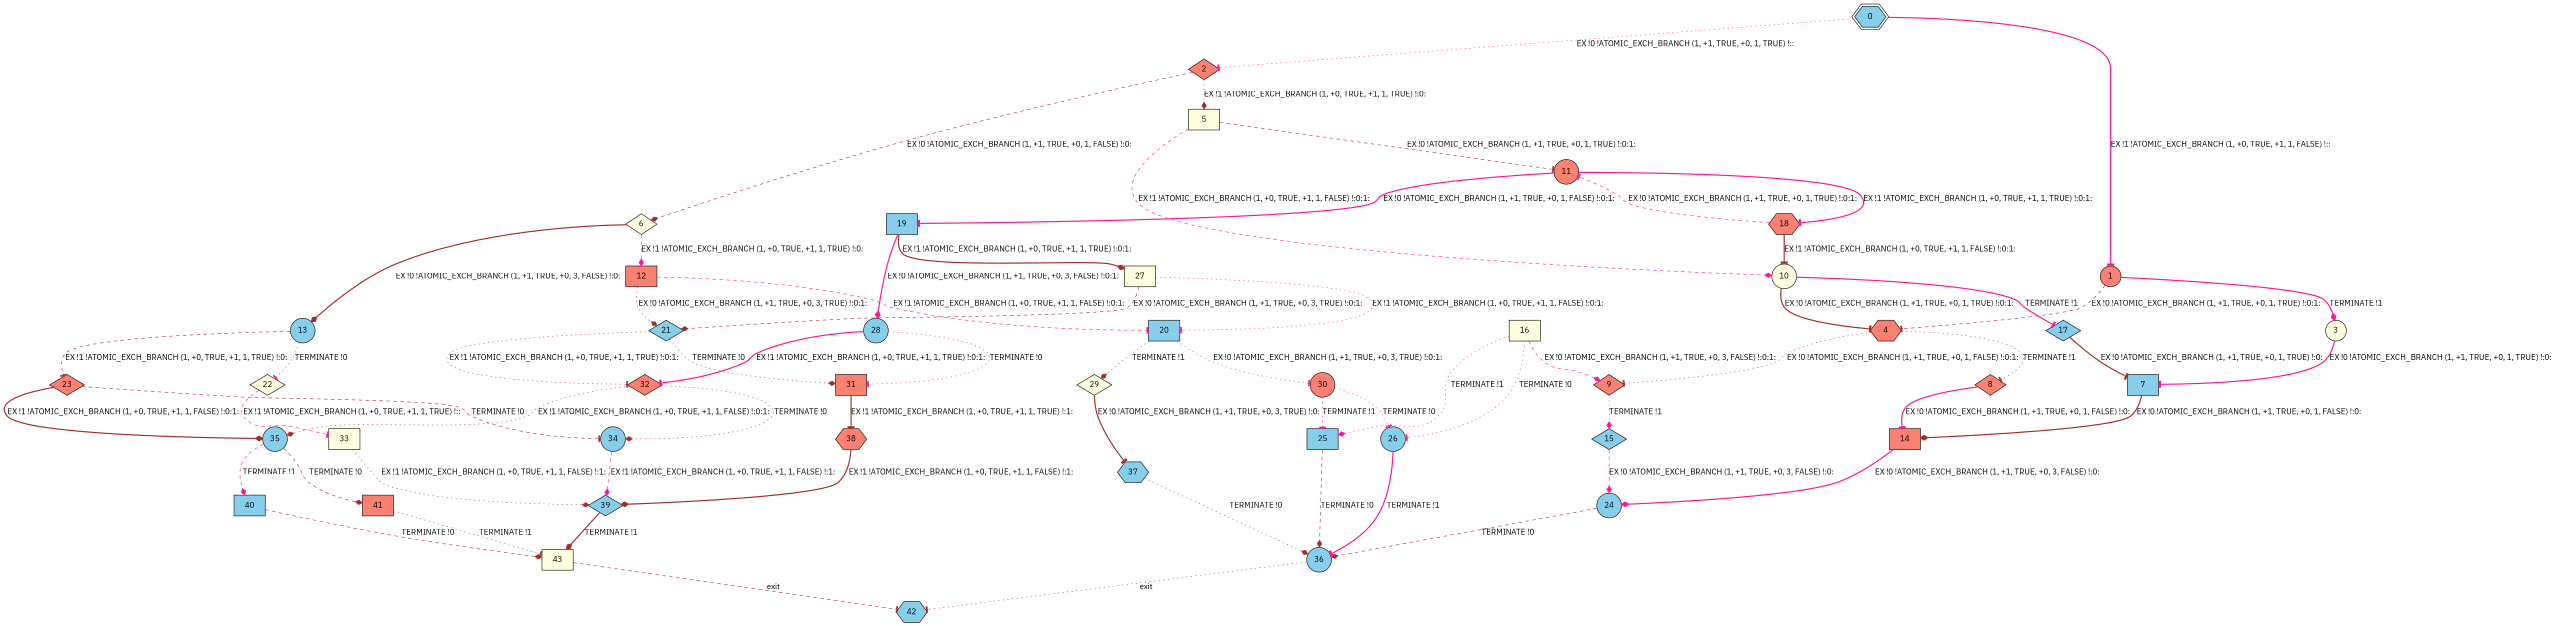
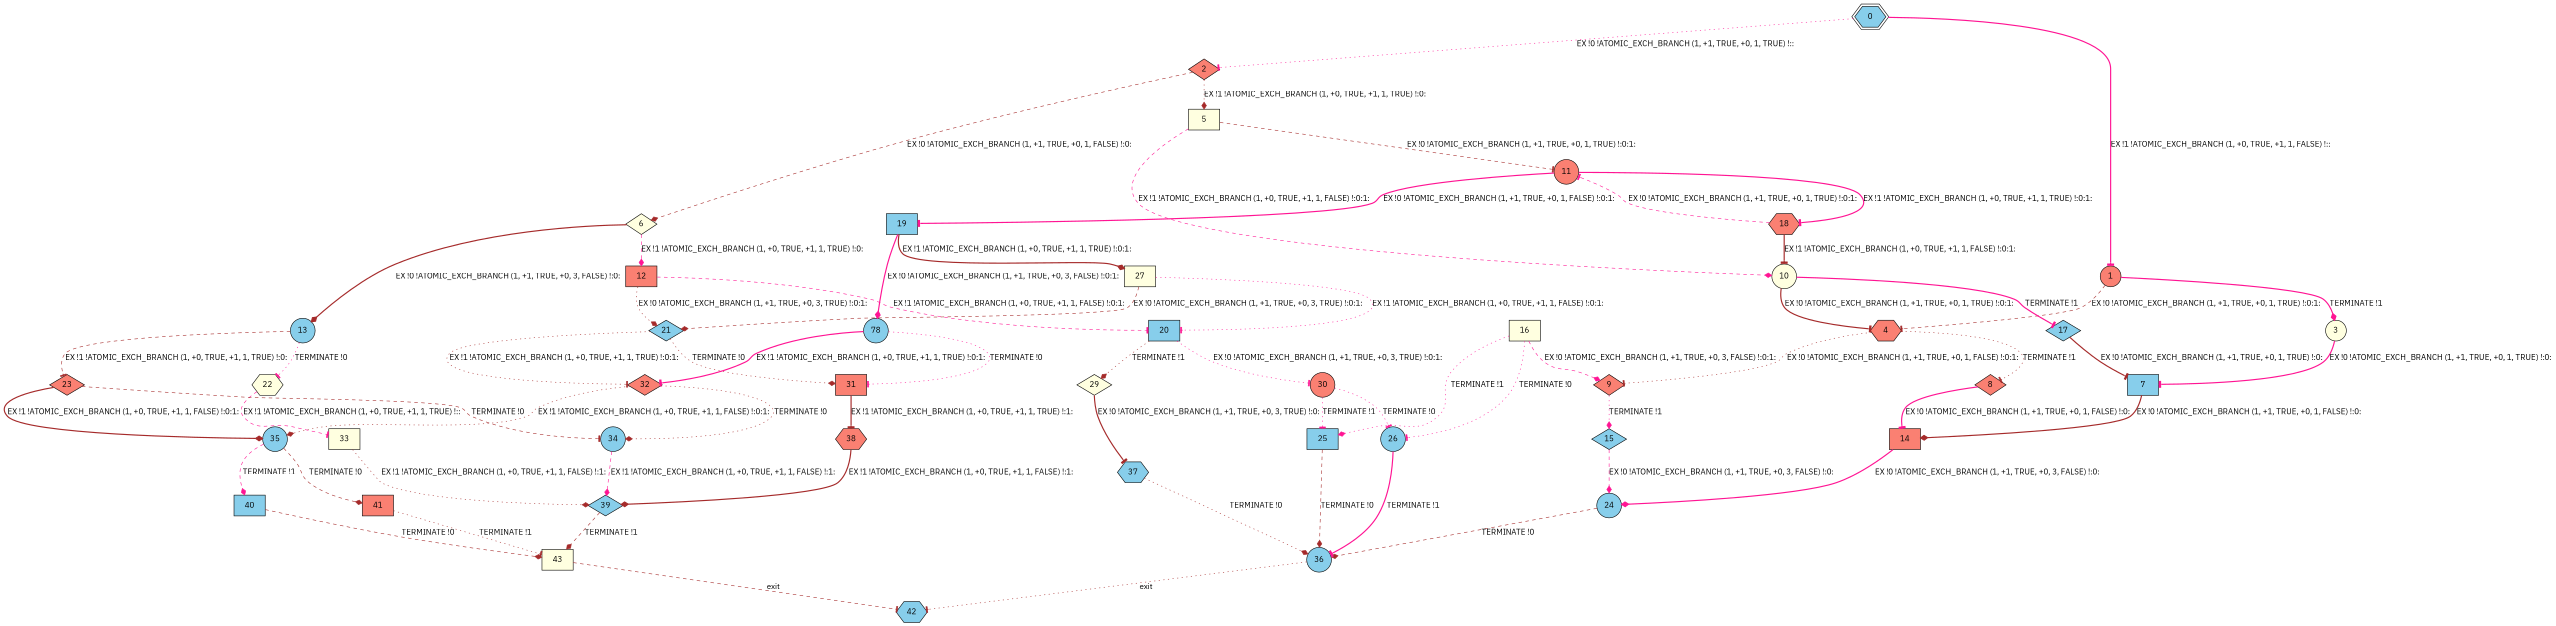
node "28": label "28" -> "78"
node "22": shape diamond -> hexagon
edge "39" -> "43": style bold -> dashed
